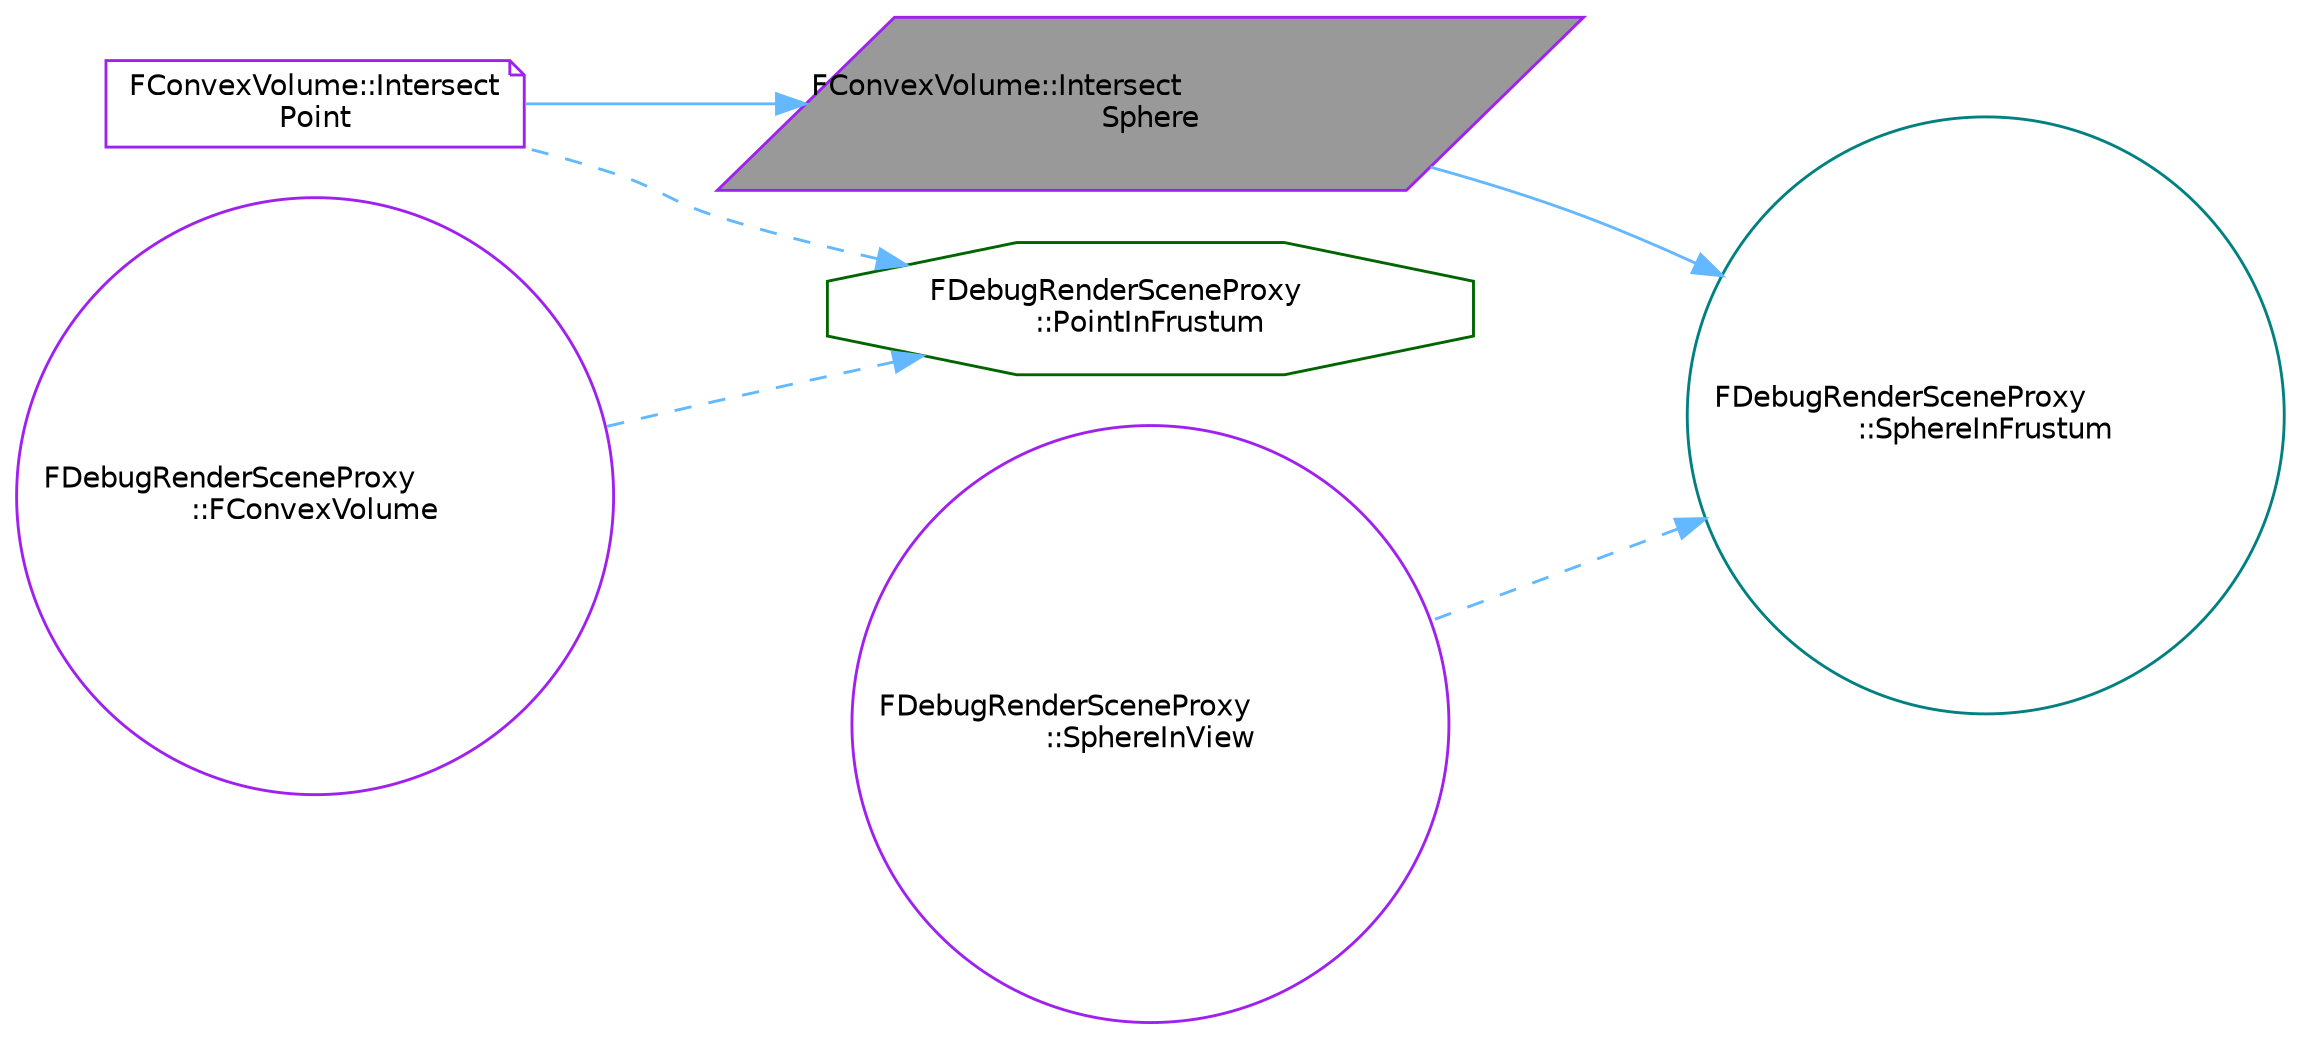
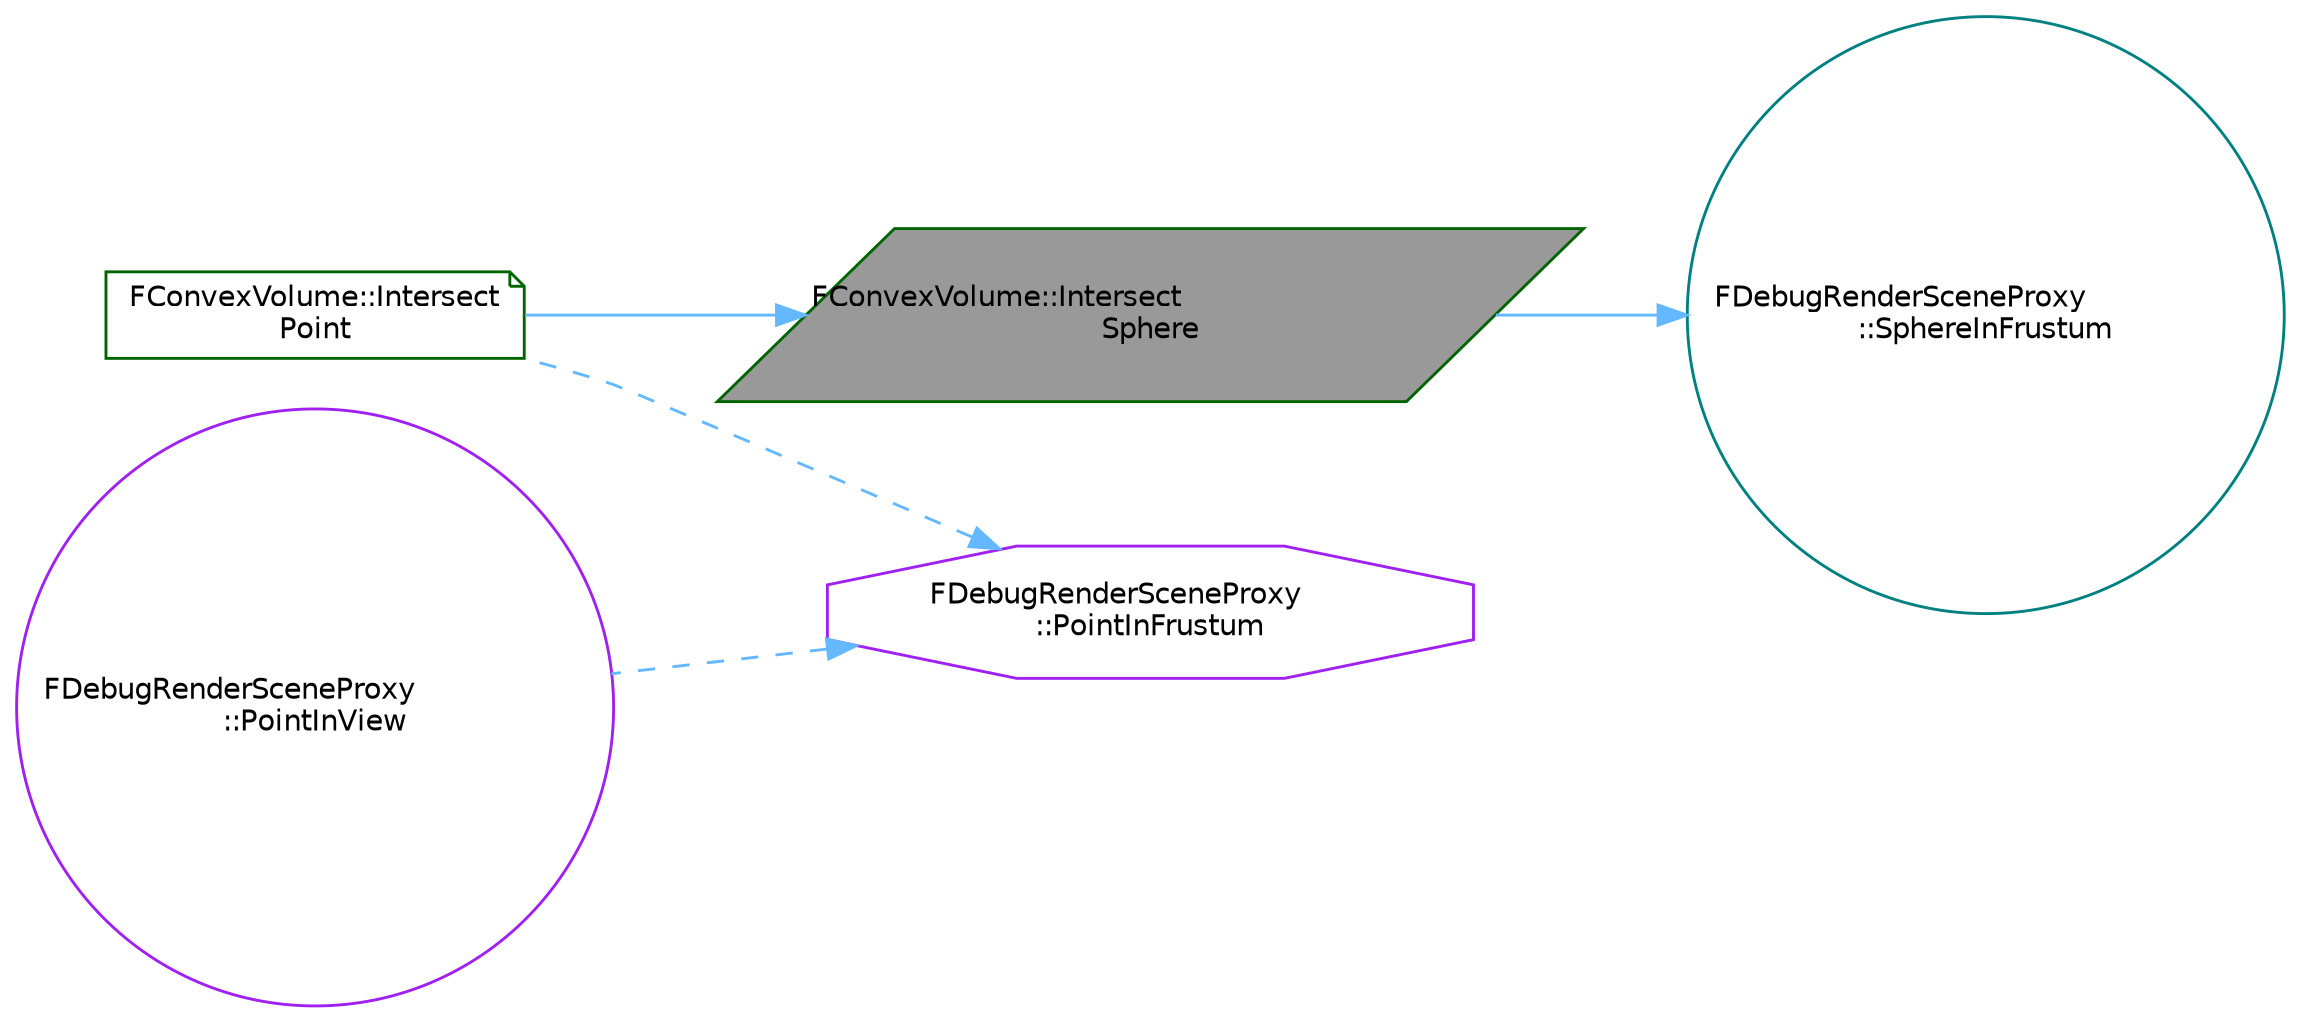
node "FConvexVolume::Intersect Point": color purple -> darkgreen
node "FConvexVolume::Intersect Sphere": color purple -> darkgreen
node "FDebugRenderSceneProxy ::PointInFrustum": color darkgreen -> purple
node "FDebugRenderSceneProxy ::FConvexVolume": label "FDebugRenderSceneProxy ::FConvexVolume" -> "FDebugRenderSceneProxy ::PointInView"
node "FDebugRenderSceneProxy ::SphereInView": removed
